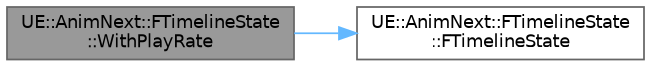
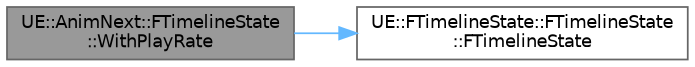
node "UE::AnimNext::FTimelineState ::FTimelineState": label "UE::AnimNext::FTimelineState ::FTimelineState" -> "UE::FTimelineState::FTimelineState ::FTimelineState"
